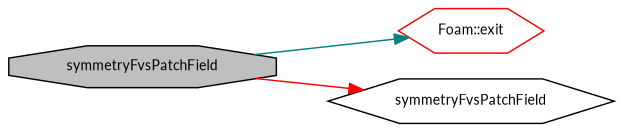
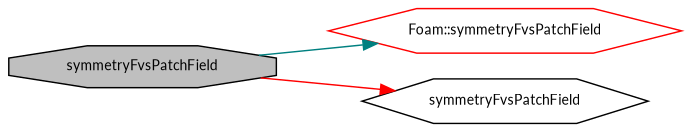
node "Foam::exit": label "Foam::exit" -> "Foam::symmetryFvsPatchField"
